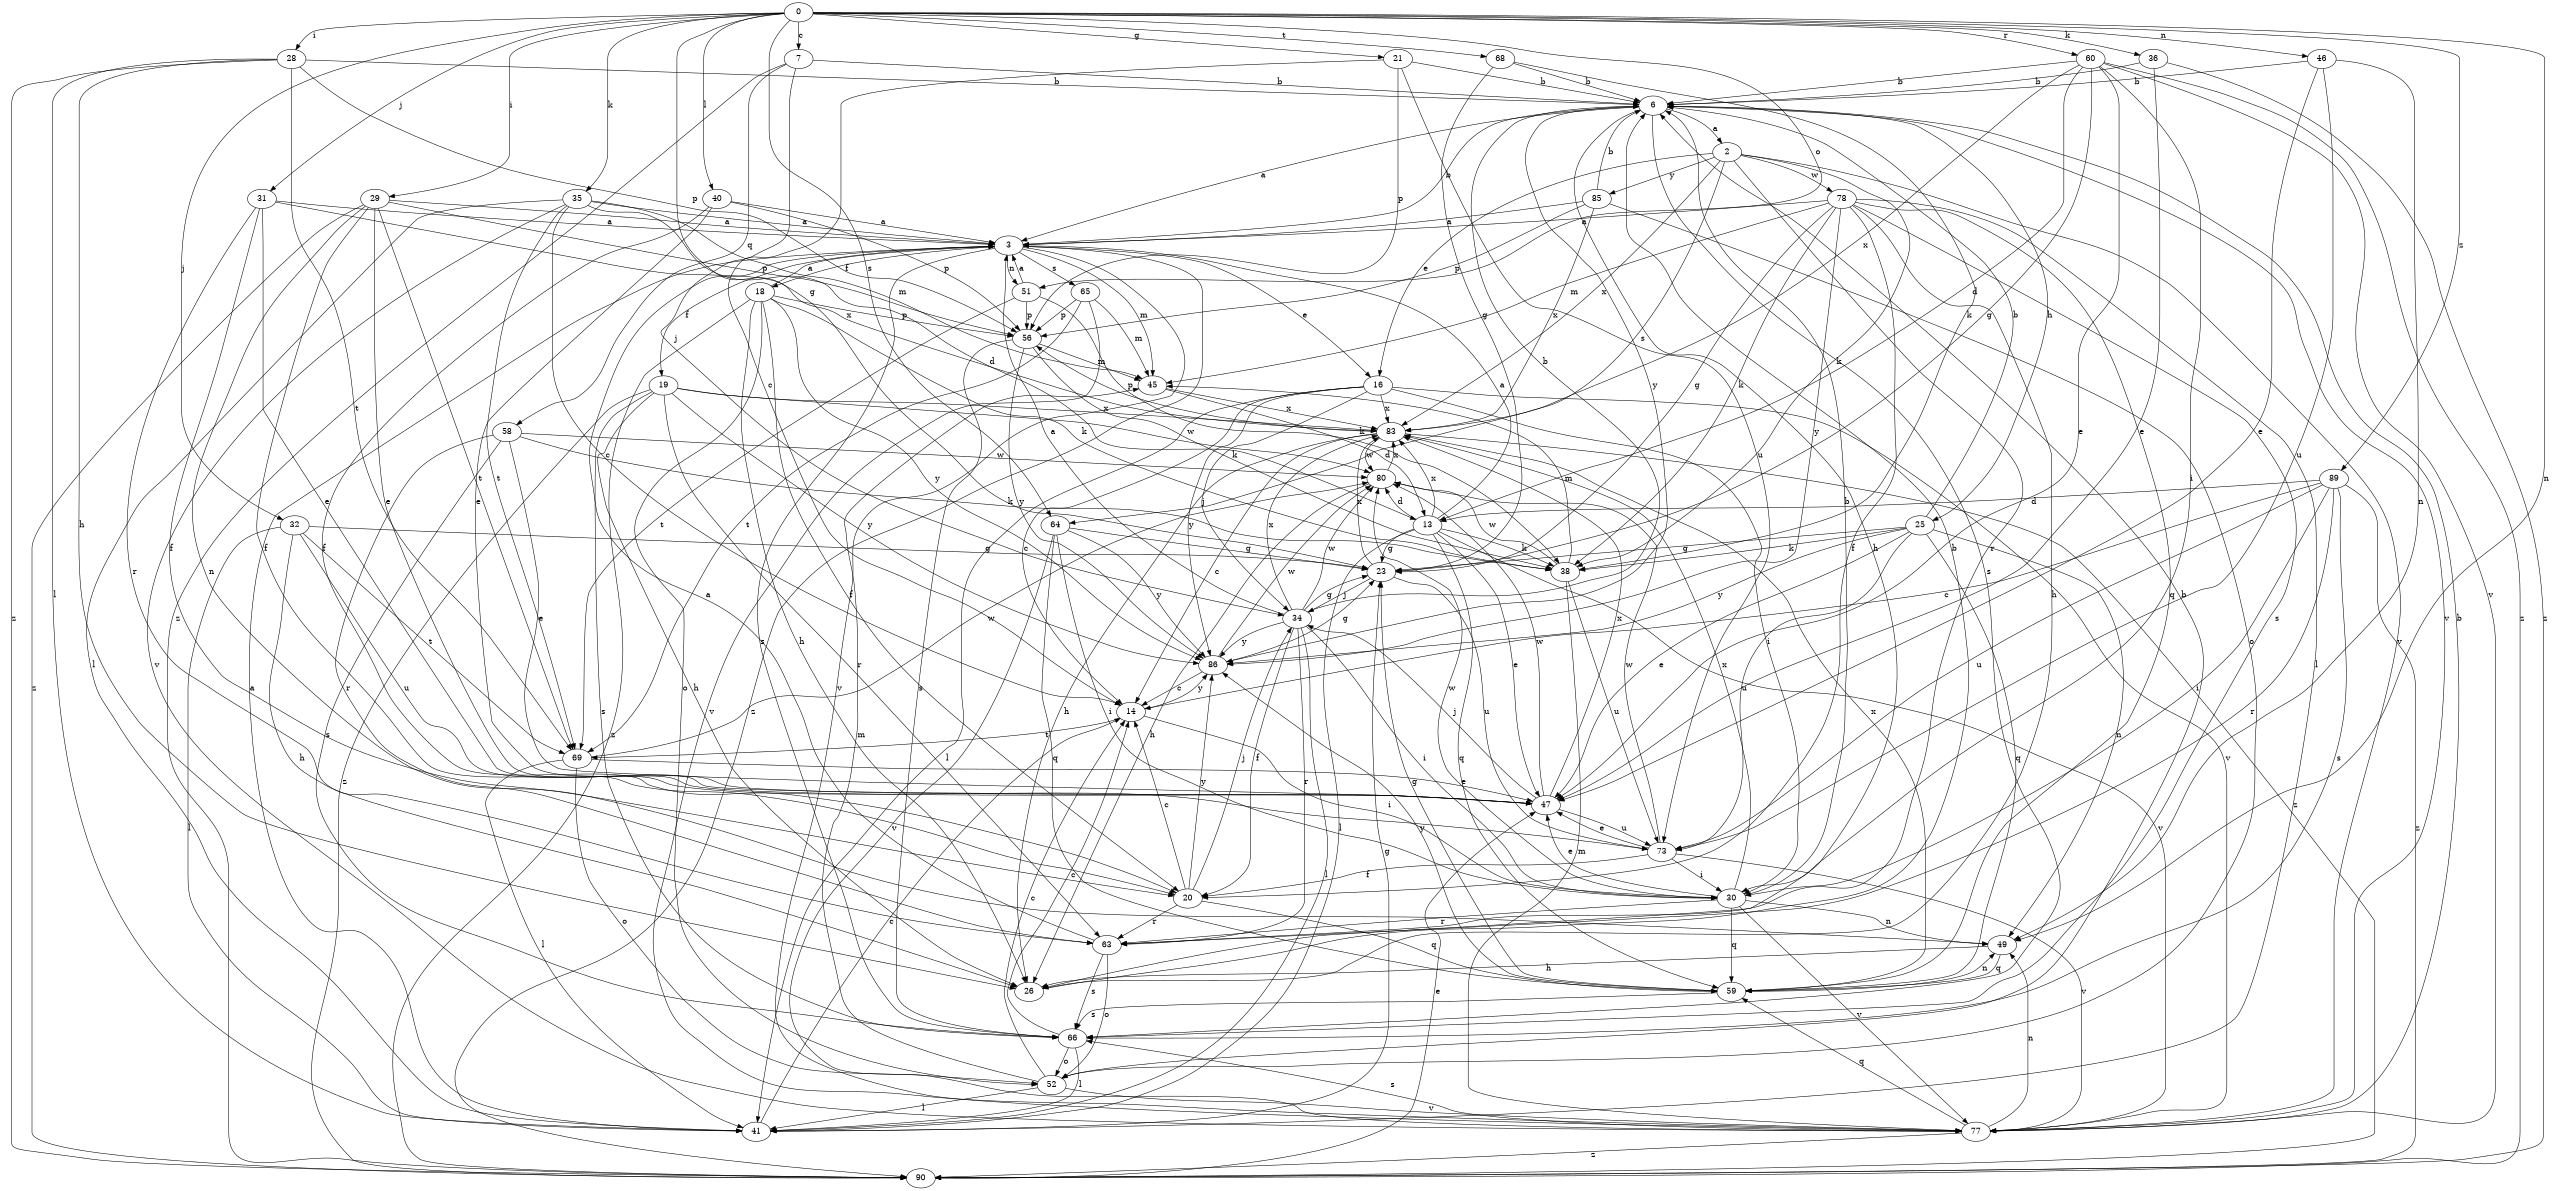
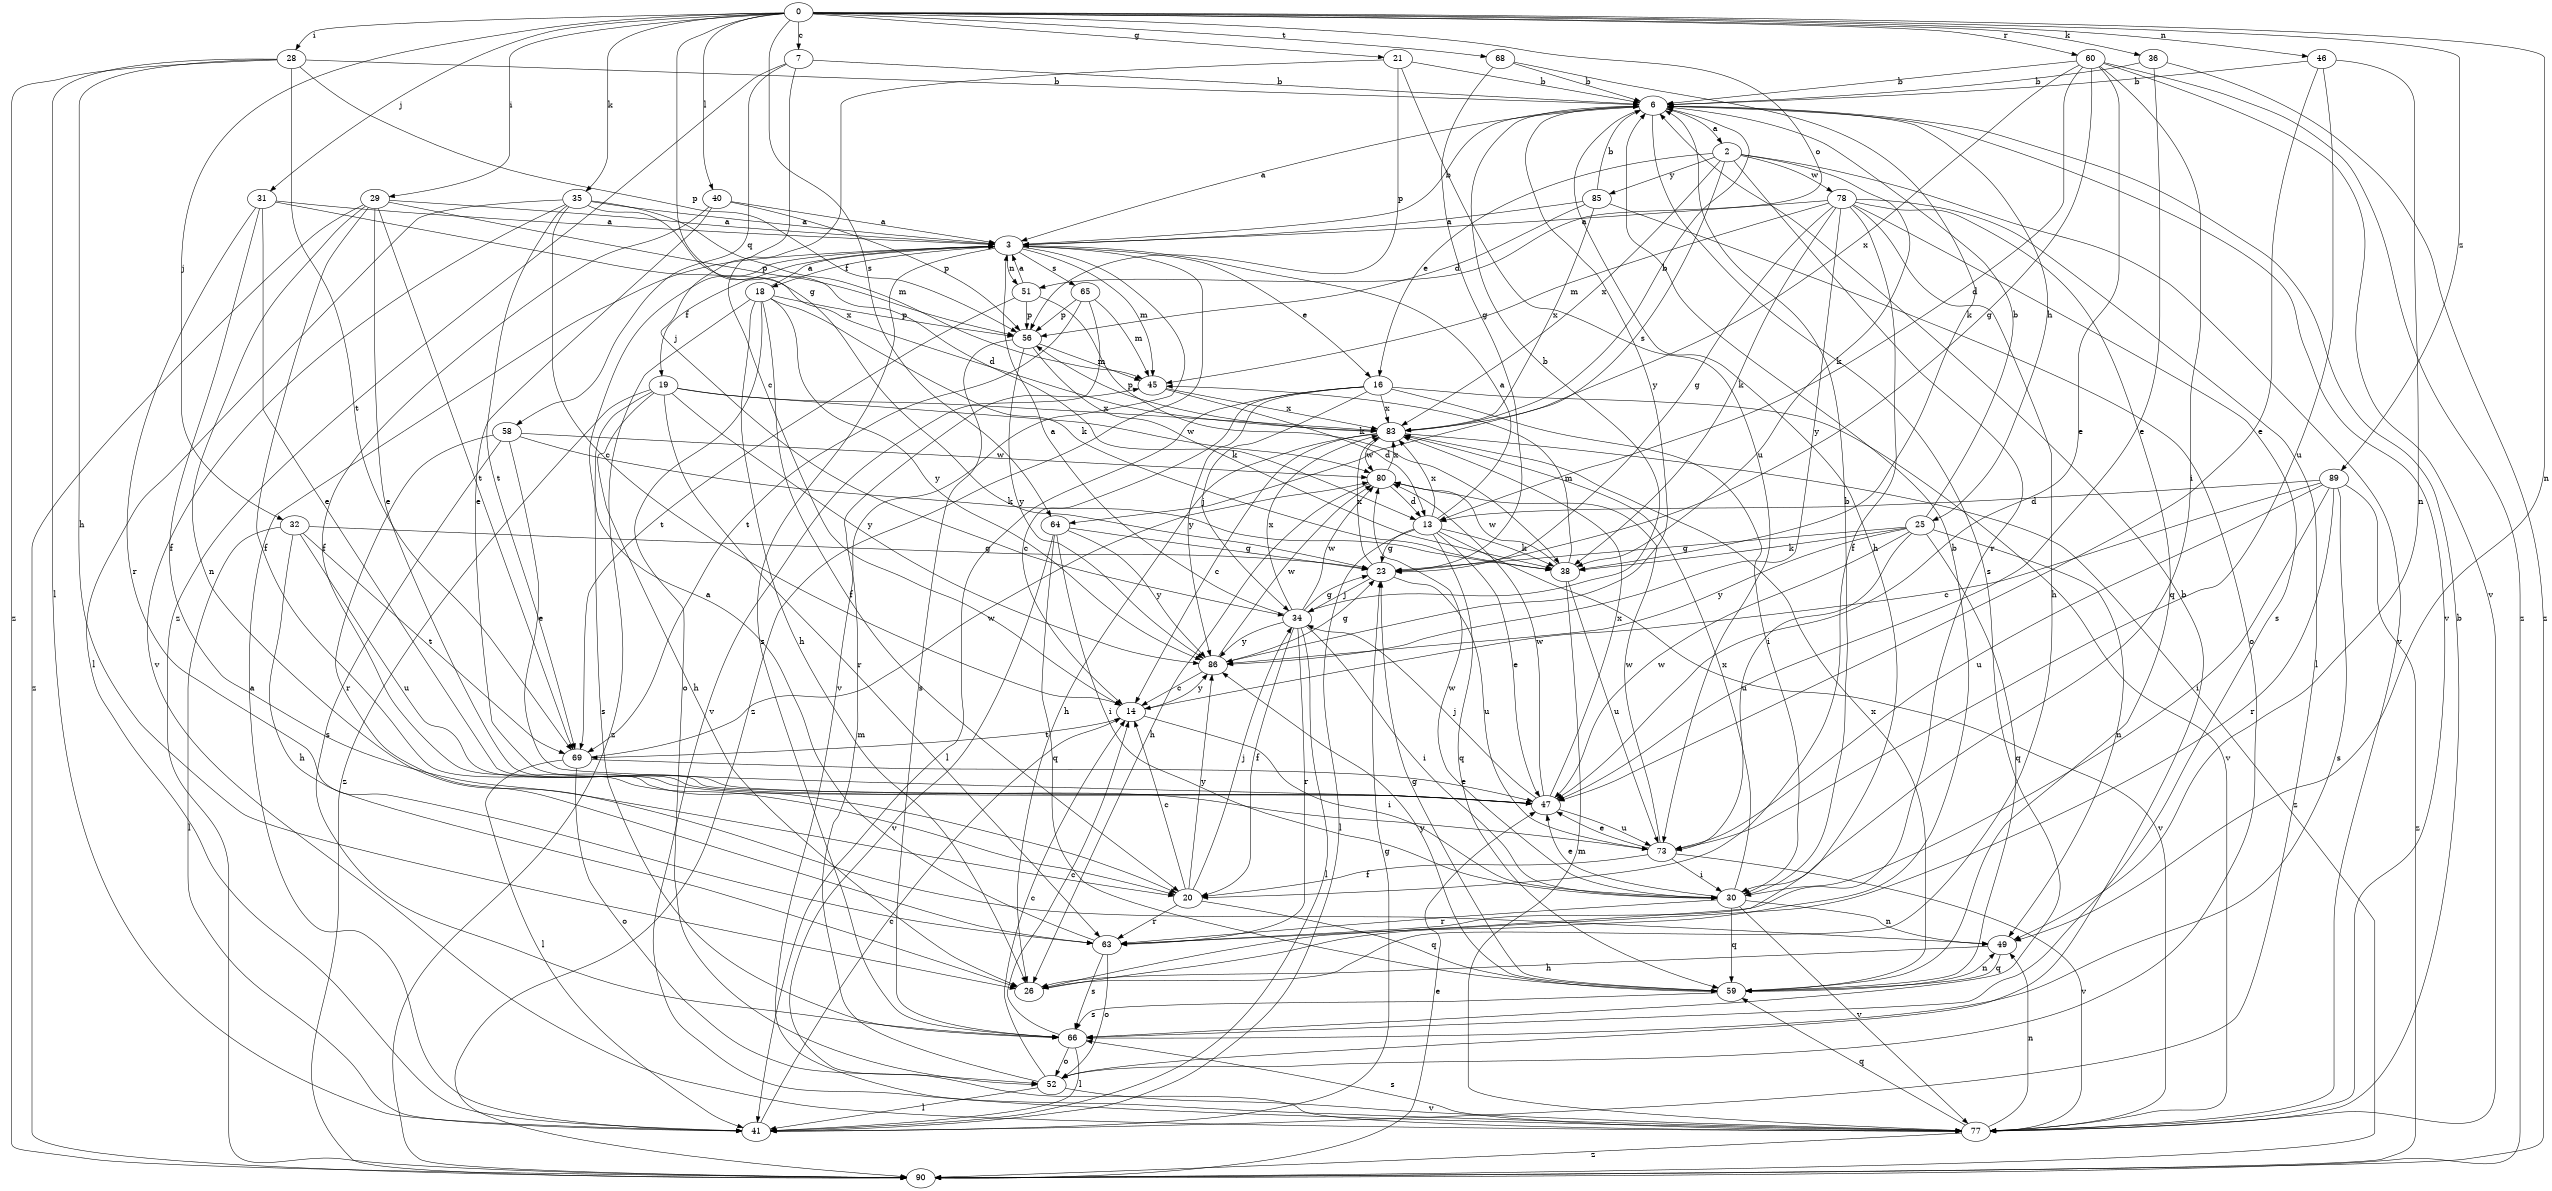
edge "85" -> "56": label "p" -> "d"
edge "83" -> "6": added, label "b"
edge "13" -> "80": reversed
edge "25" -> "47": label "e" -> "w"
